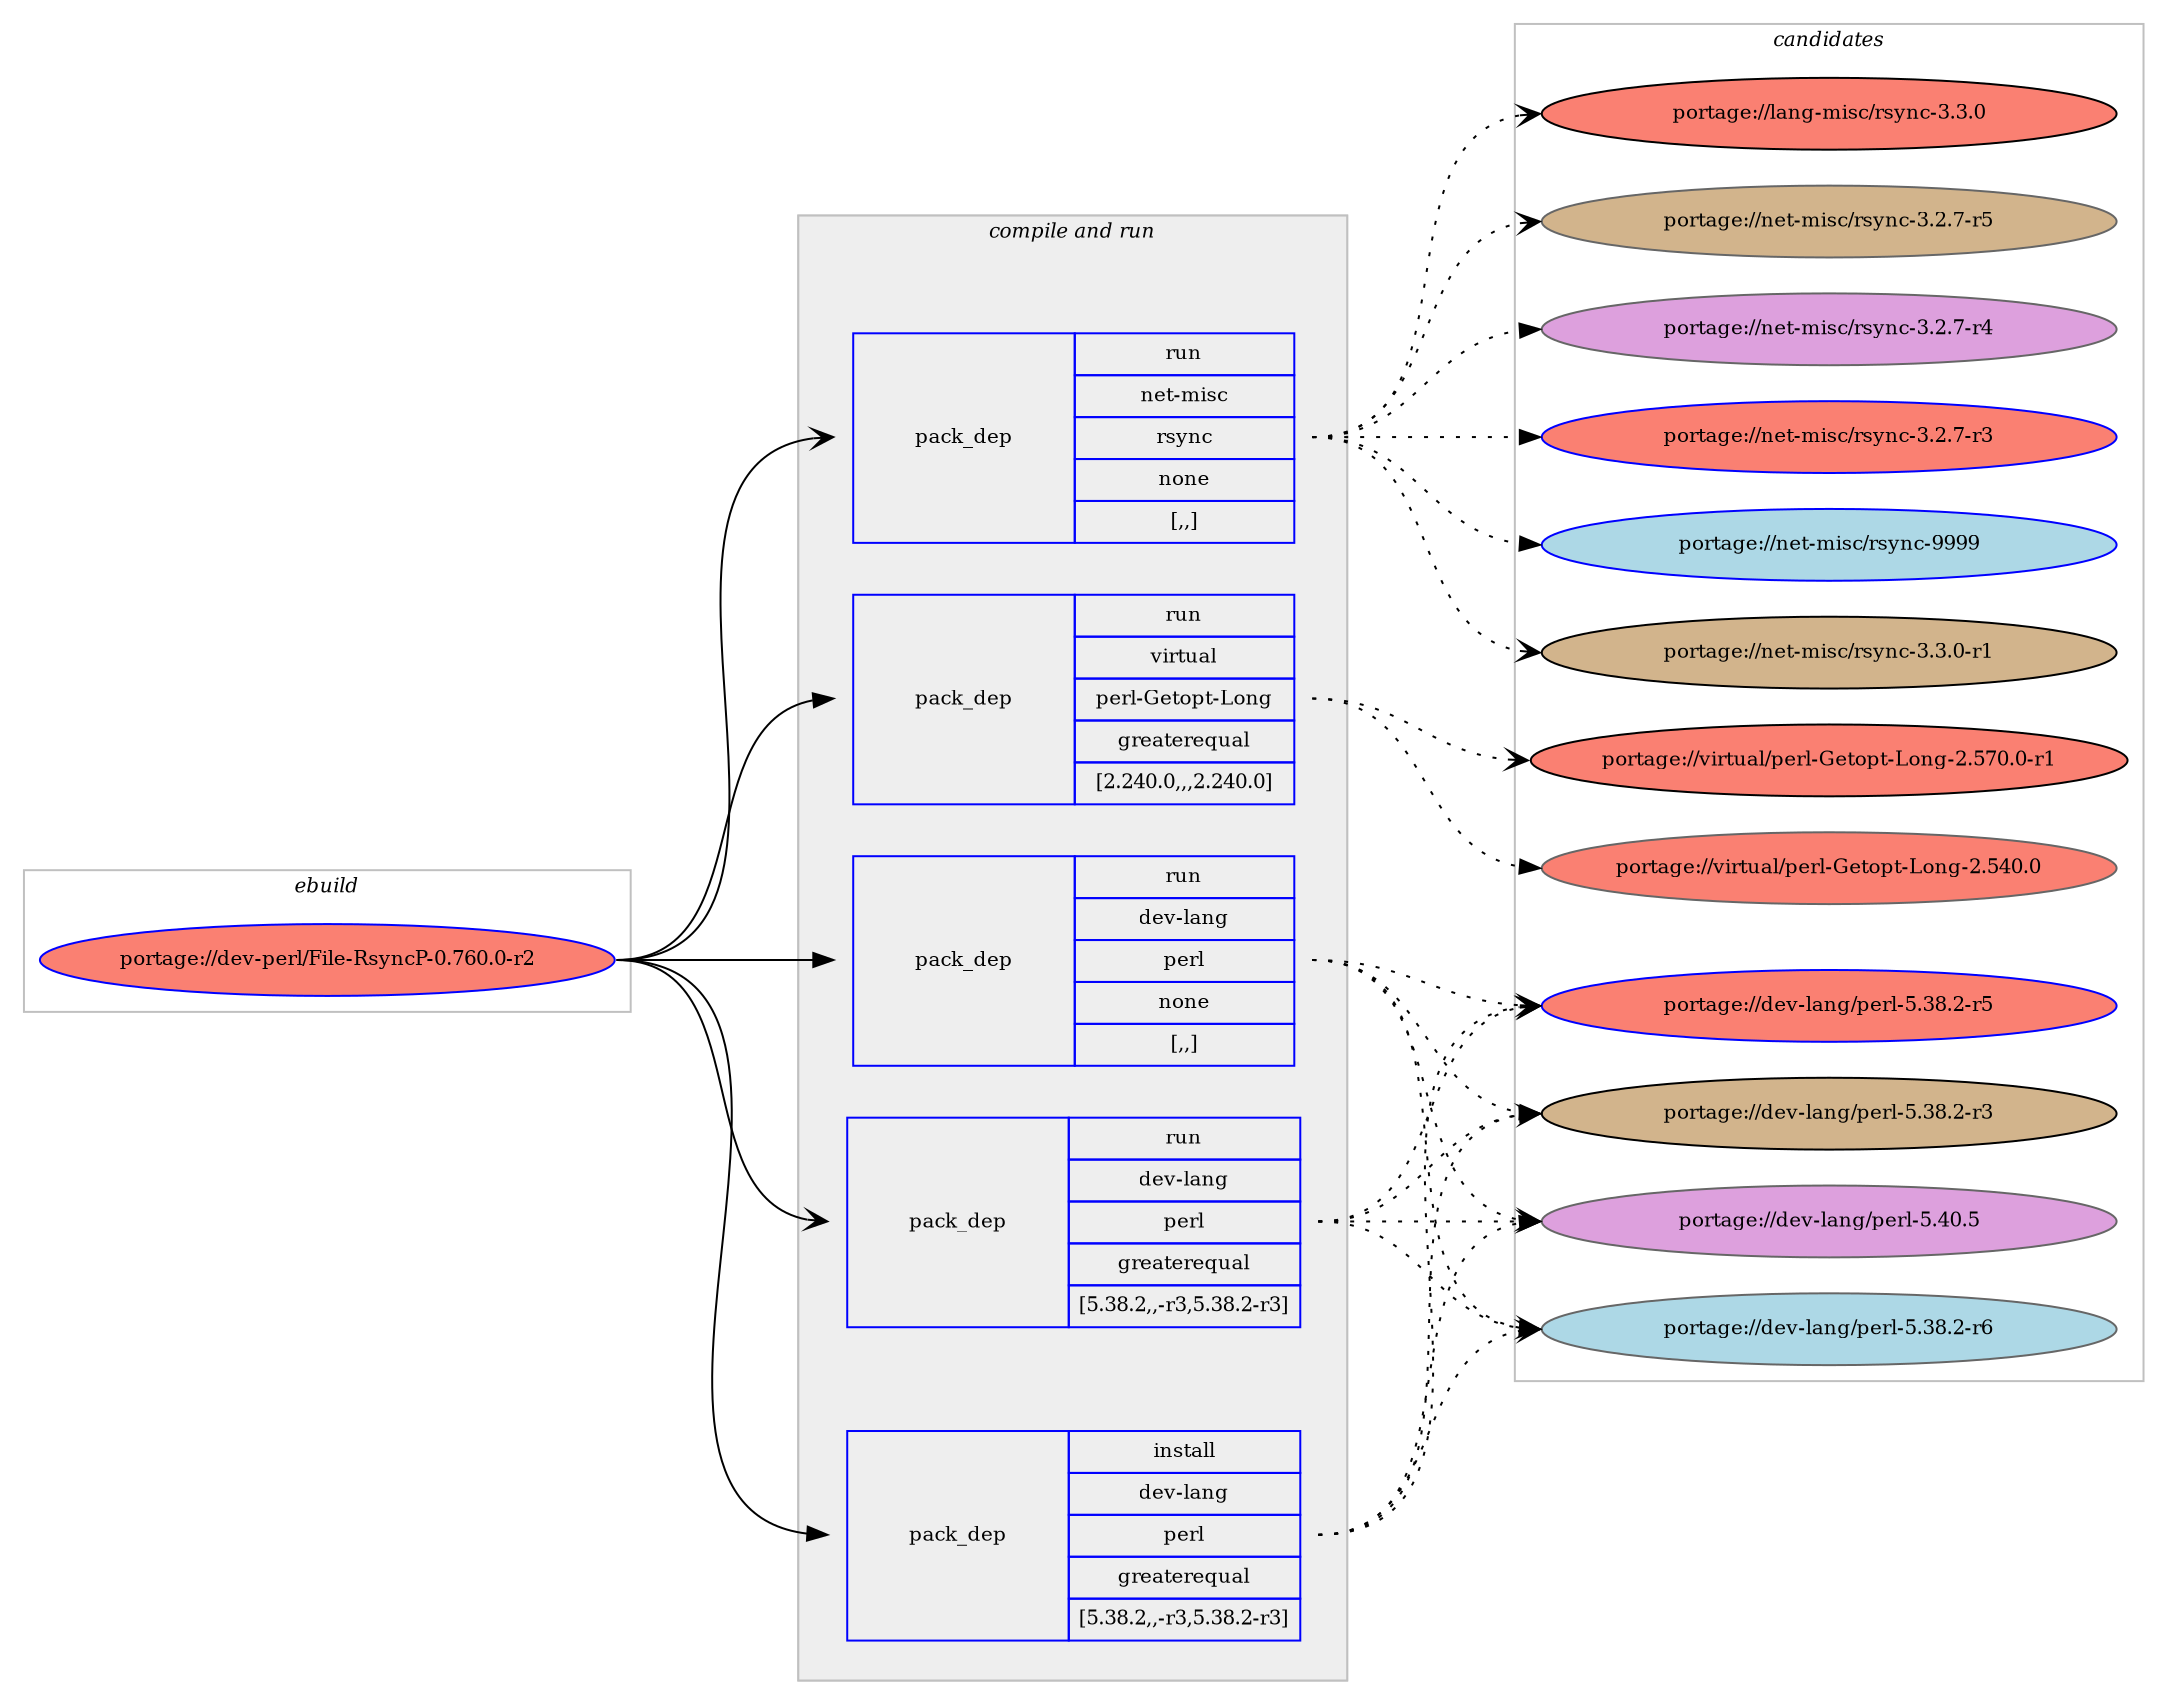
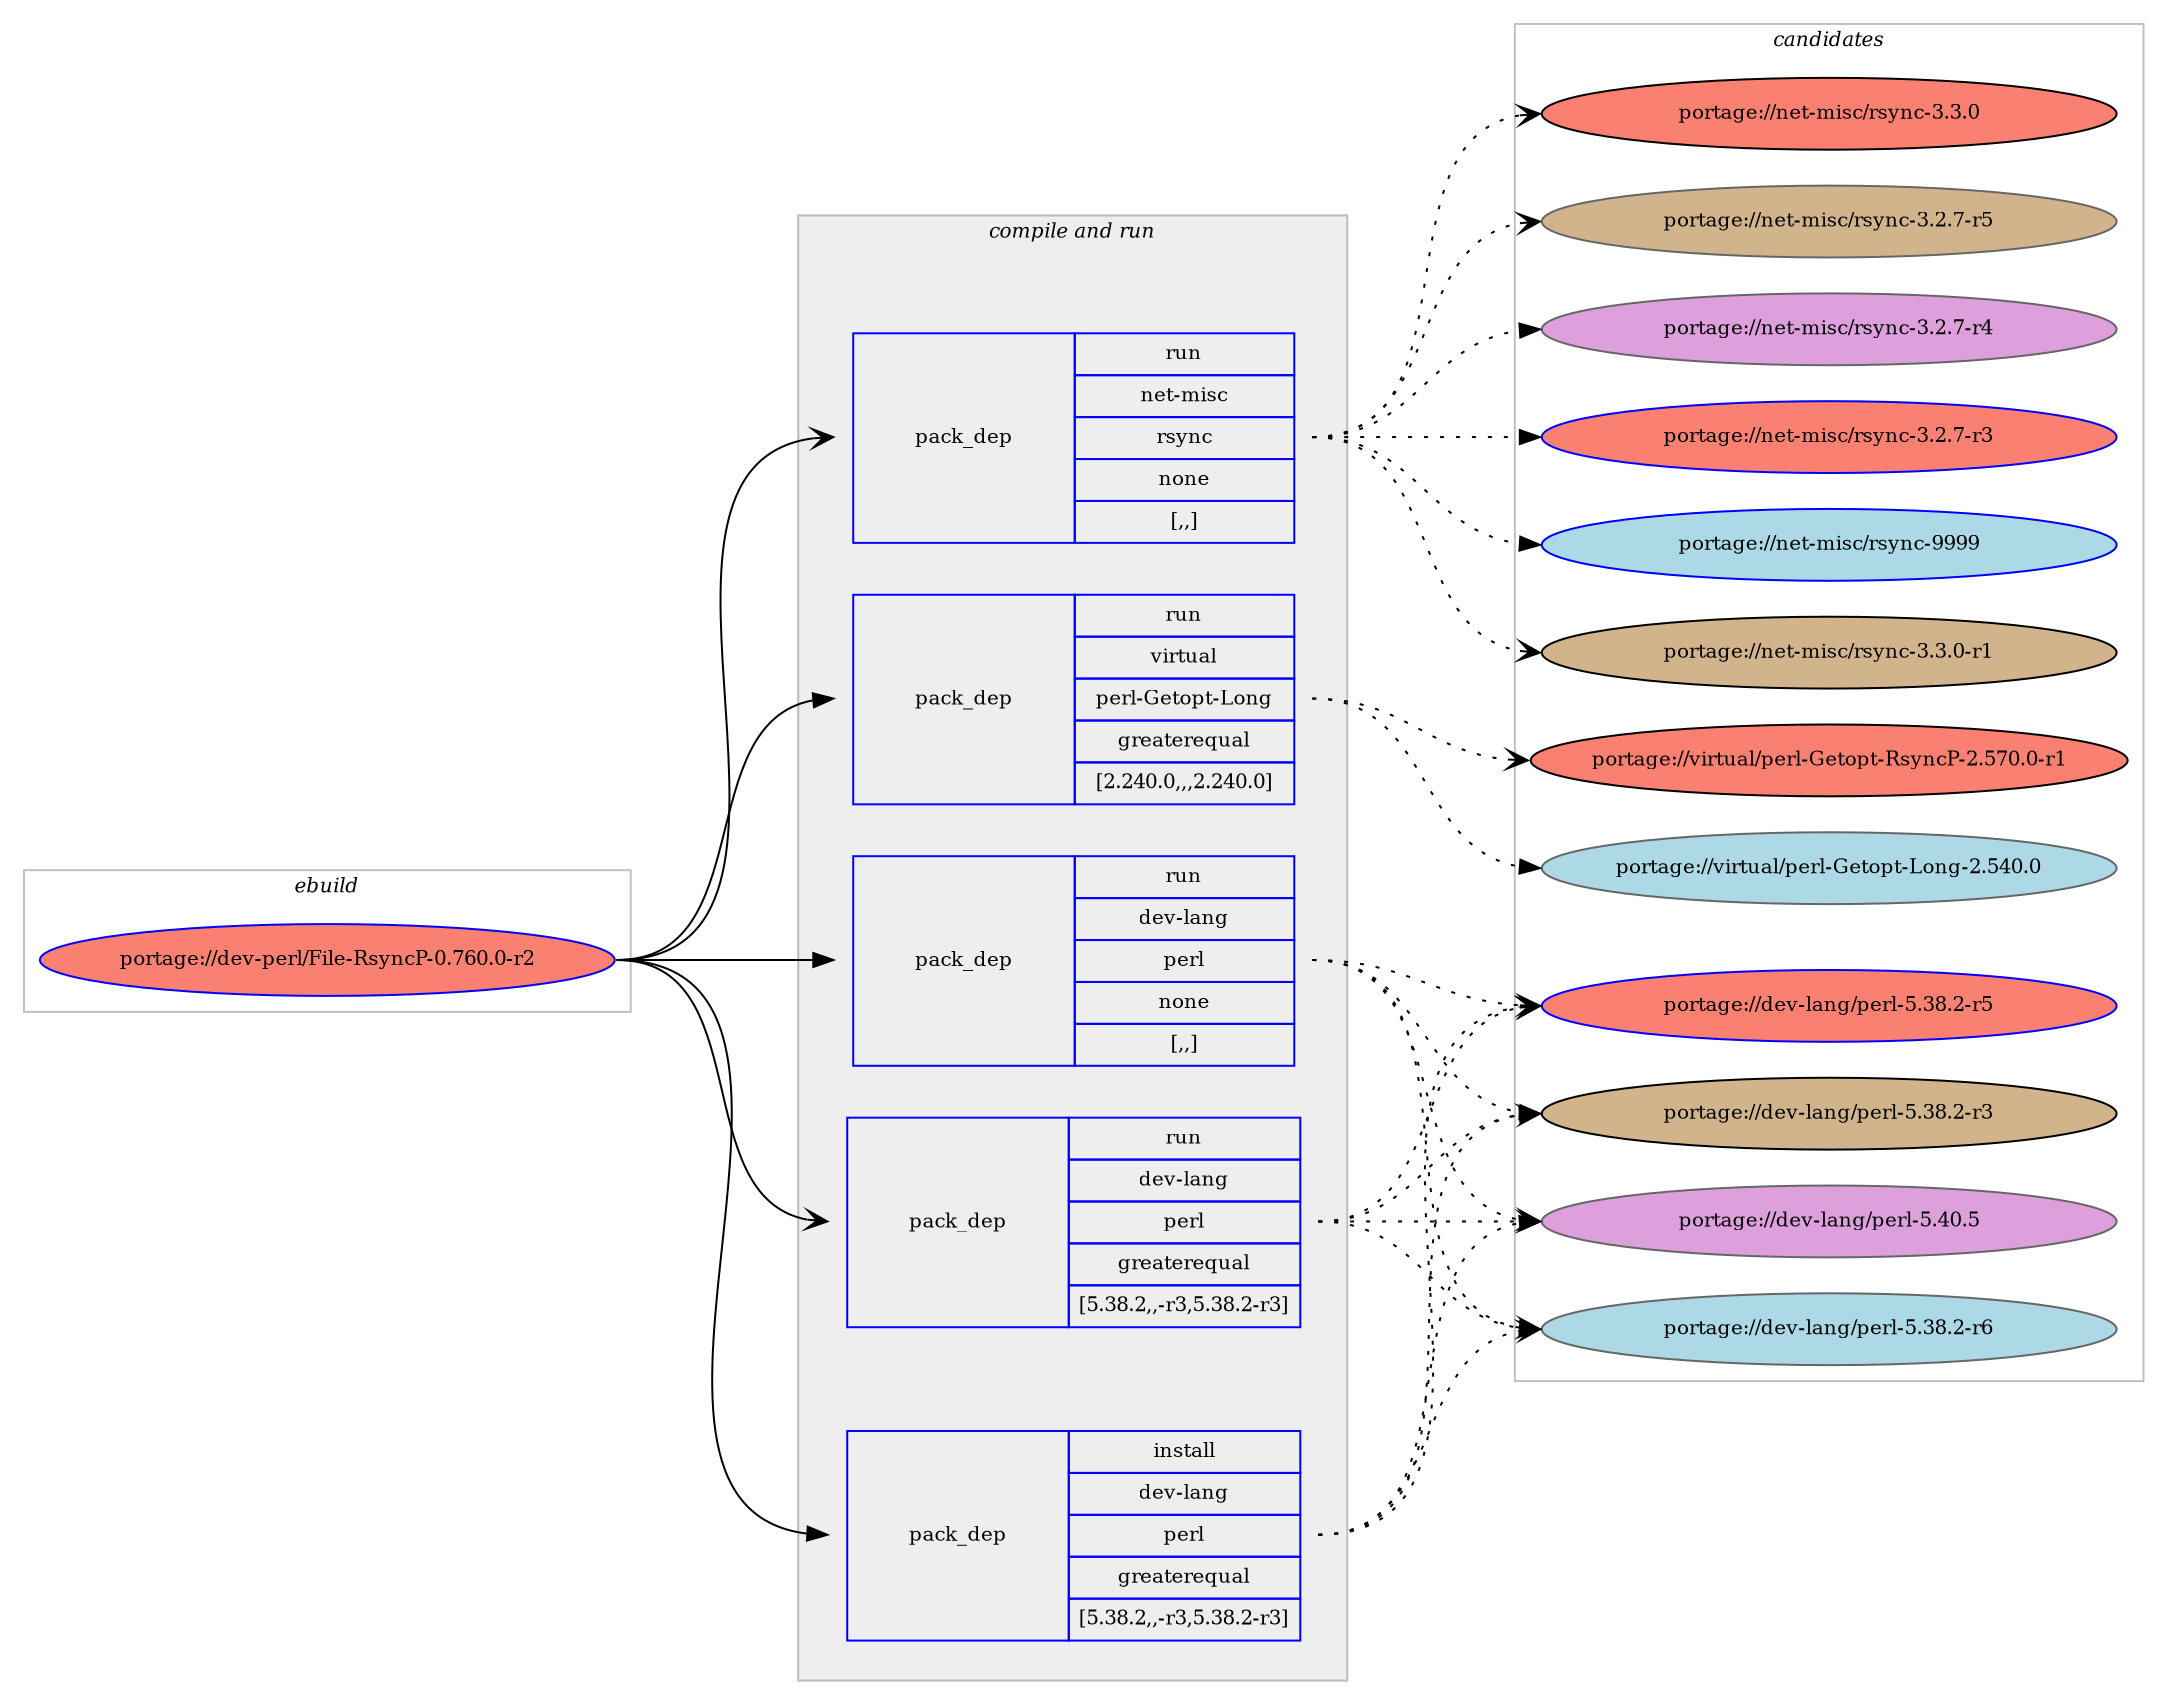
node "portage://lang-misc/rsync-3.3.0": label "portage://lang-misc/rsync-3.3.0" -> "portage://net-misc/rsync-3.3.0"
node "portage://virtual/perl-Getopt-Long-2.570.0-r1": label "portage://virtual/perl-Getopt-Long-2.570.0-r1" -> "portage://virtual/perl-Getopt-RsyncP-2.570.0-r1"
node "portage://virtual/perl-Getopt-Long-2.540.0": fillcolor salmon -> lightblue
